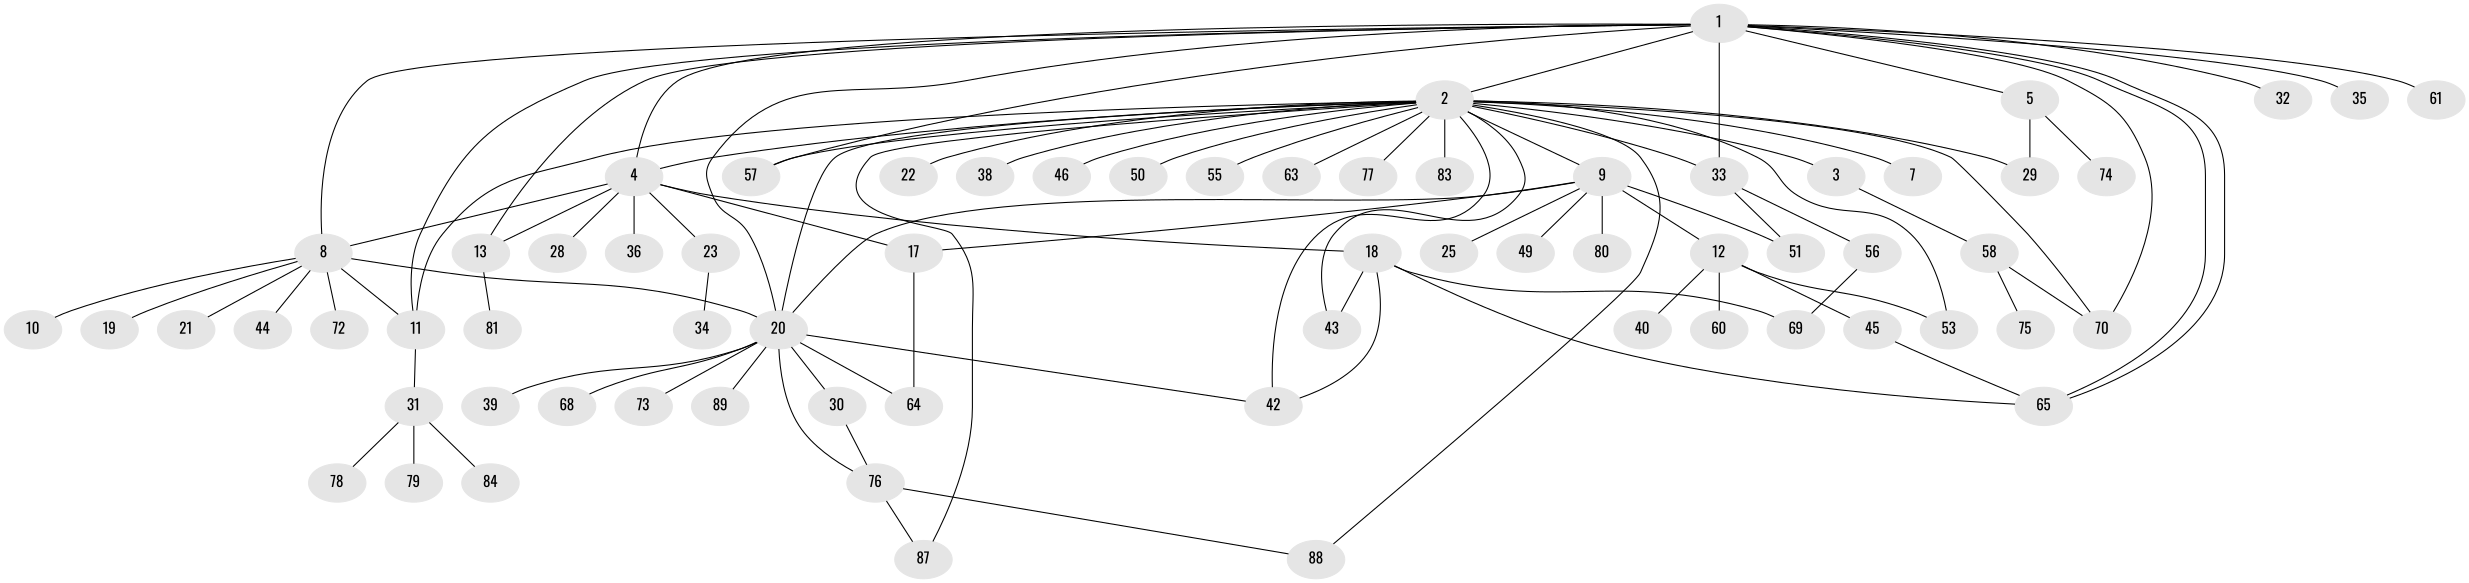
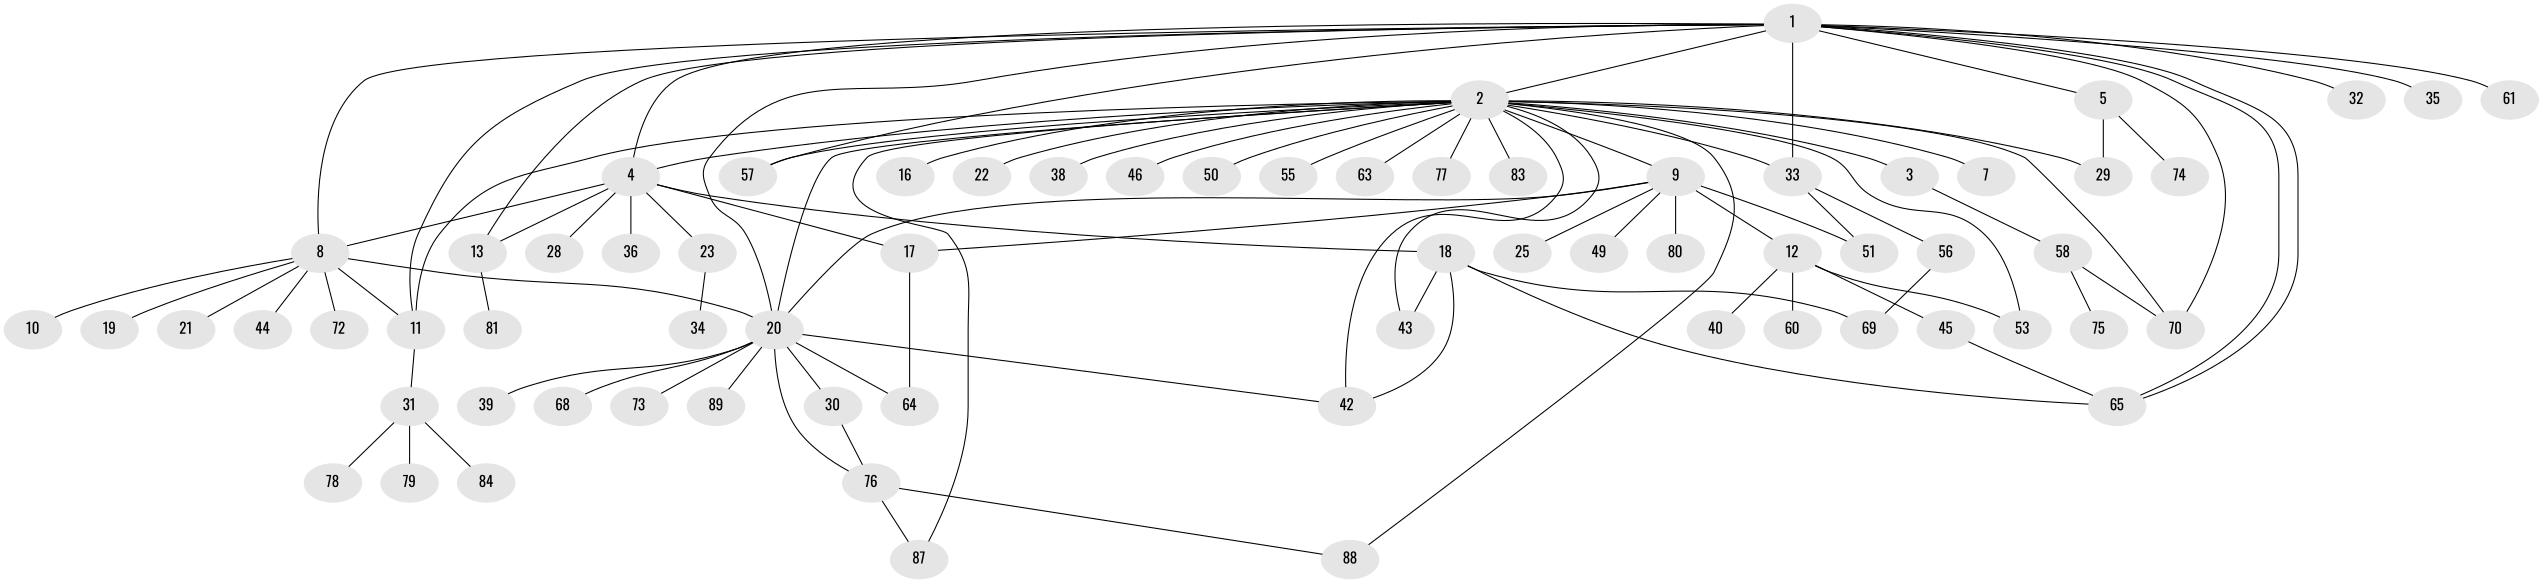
node "16": added
